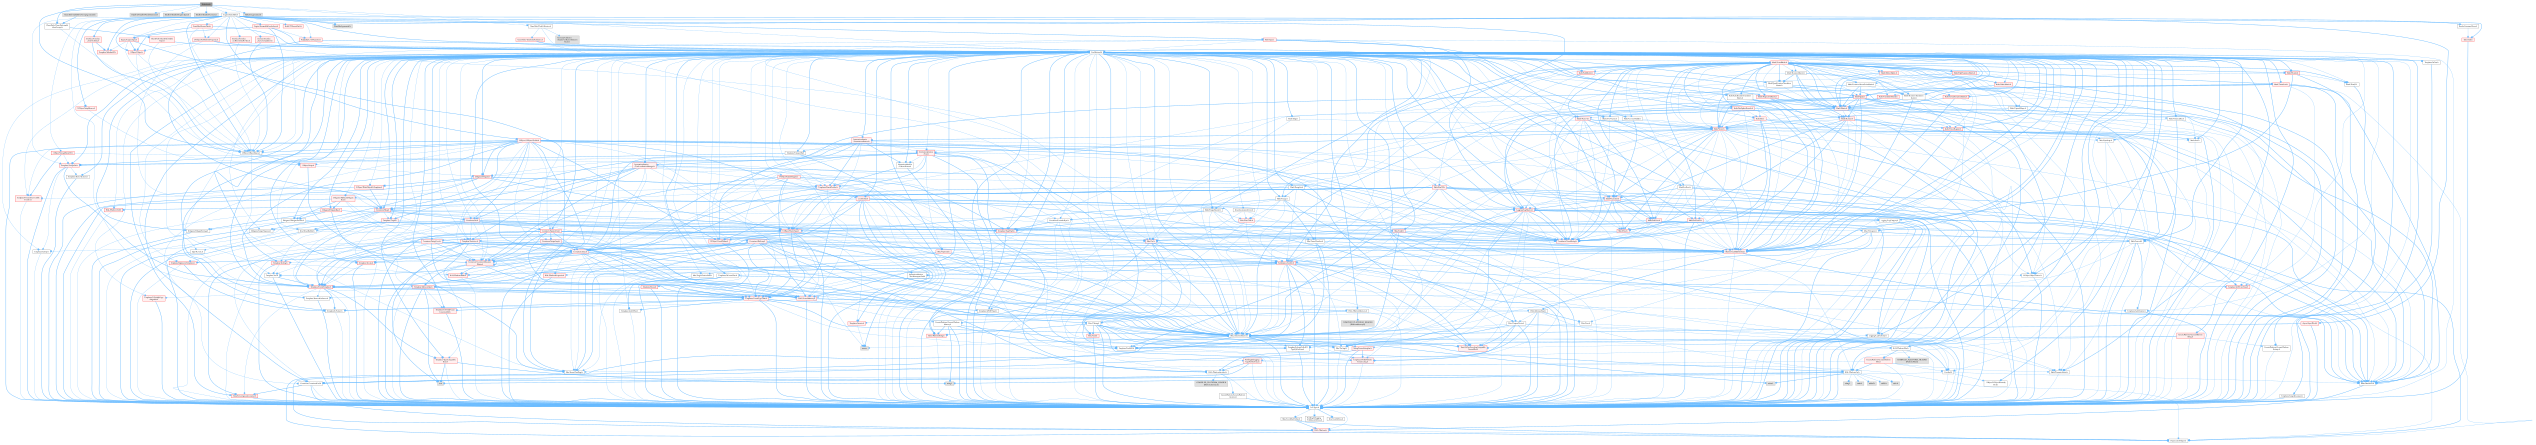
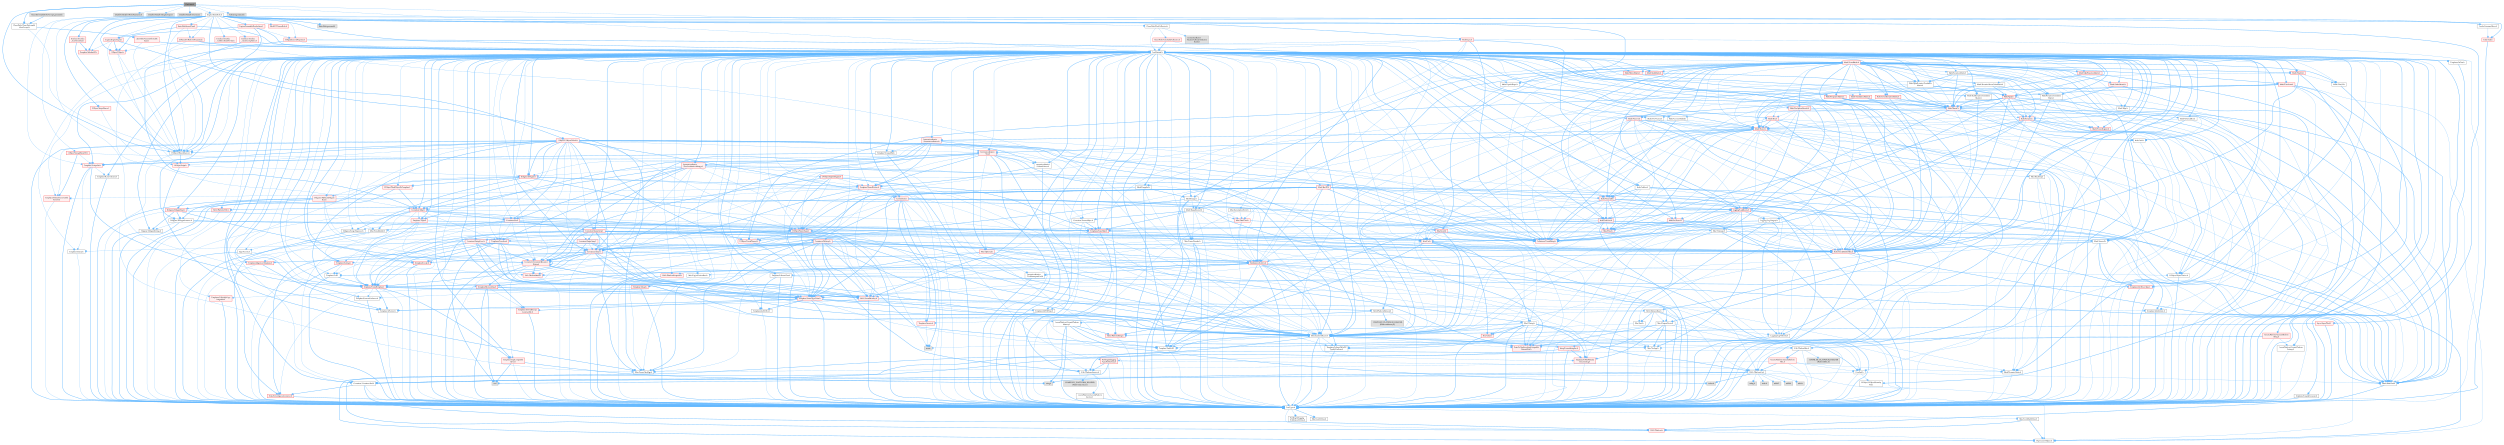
edge "Math/UnrealMath.h" -> "Misc/ByteSwap.h": now "Math/UnrealMath.h" -> "Math/Edge.h"
